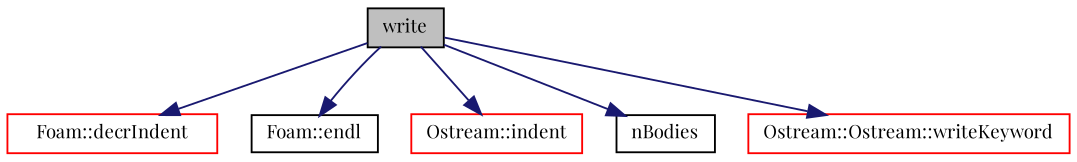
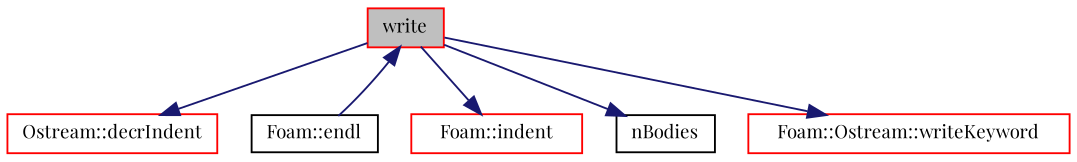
node "write": color black -> red
edge "write" -> "Foam::endl": reversed
node "Foam::decrIndent": label "Foam::decrIndent" -> "Ostream::decrIndent"
node "Ostream::indent": label "Ostream::indent" -> "Foam::indent"
node "Ostream::Ostream::writeKeyword": label "Ostream::Ostream::writeKeyword" -> "Foam::Ostream::writeKeyword"
